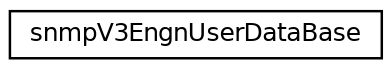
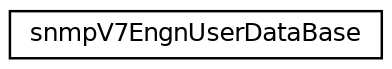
node "snmpV3EngnUserDataBase": label "snmpV3EngnUserDataBase" -> "snmpV7EngnUserDataBase"
